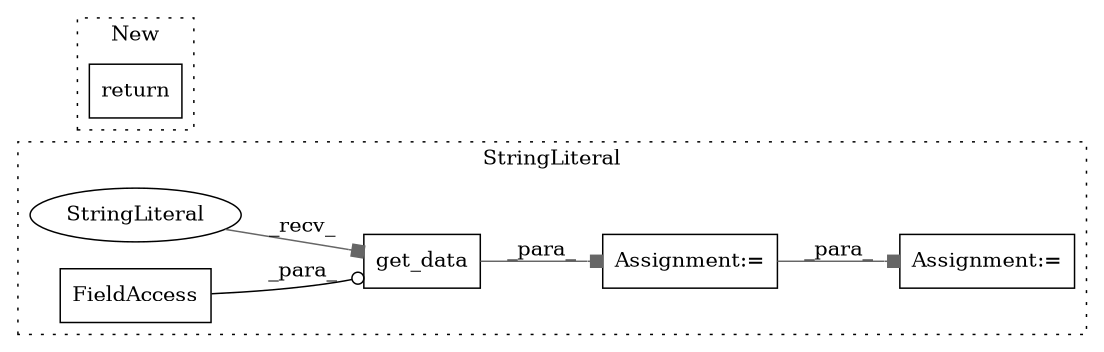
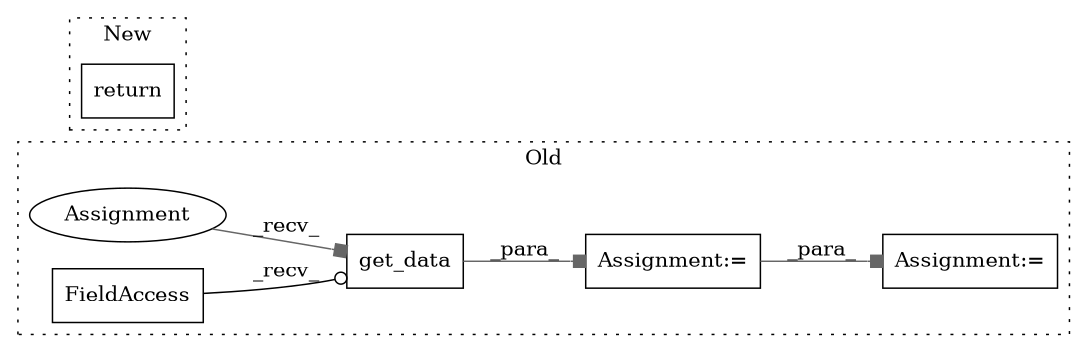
cluster "StringLiteral": label "StringLiteral" -> "Old"
node "StringLiteral": label "StringLiteral" -> "Assignment"
edge "FieldAccess" -> "get_data": label "_para_" -> "_recv_"
